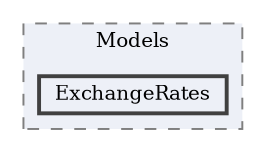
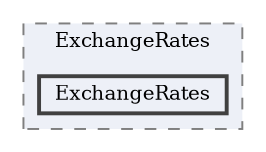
cluster "Models": label "Models" -> "ExchangeRates"
